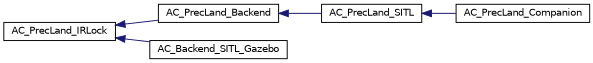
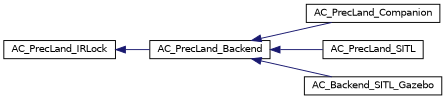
edge "AC_PrecLand_Companion" -> "AC_PrecLand_SITL": now "AC_PrecLand_Companion" -> "AC_PrecLand_Backend"
edge "AC_Backend_SITL_Gazebo" -> "AC_PrecLand_IRLock": now "AC_Backend_SITL_Gazebo" -> "AC_PrecLand_Backend"
